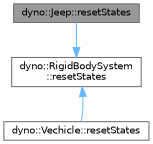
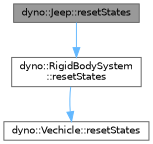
edge "dyno::Vechicle::resetStates" -> "dyno::RigidBodySystem ::resetStates": reversed
